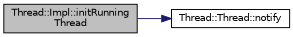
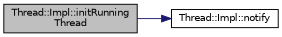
node "Thread::Thread::notify": label "Thread::Thread::notify" -> "Thread::Impl::notify"
